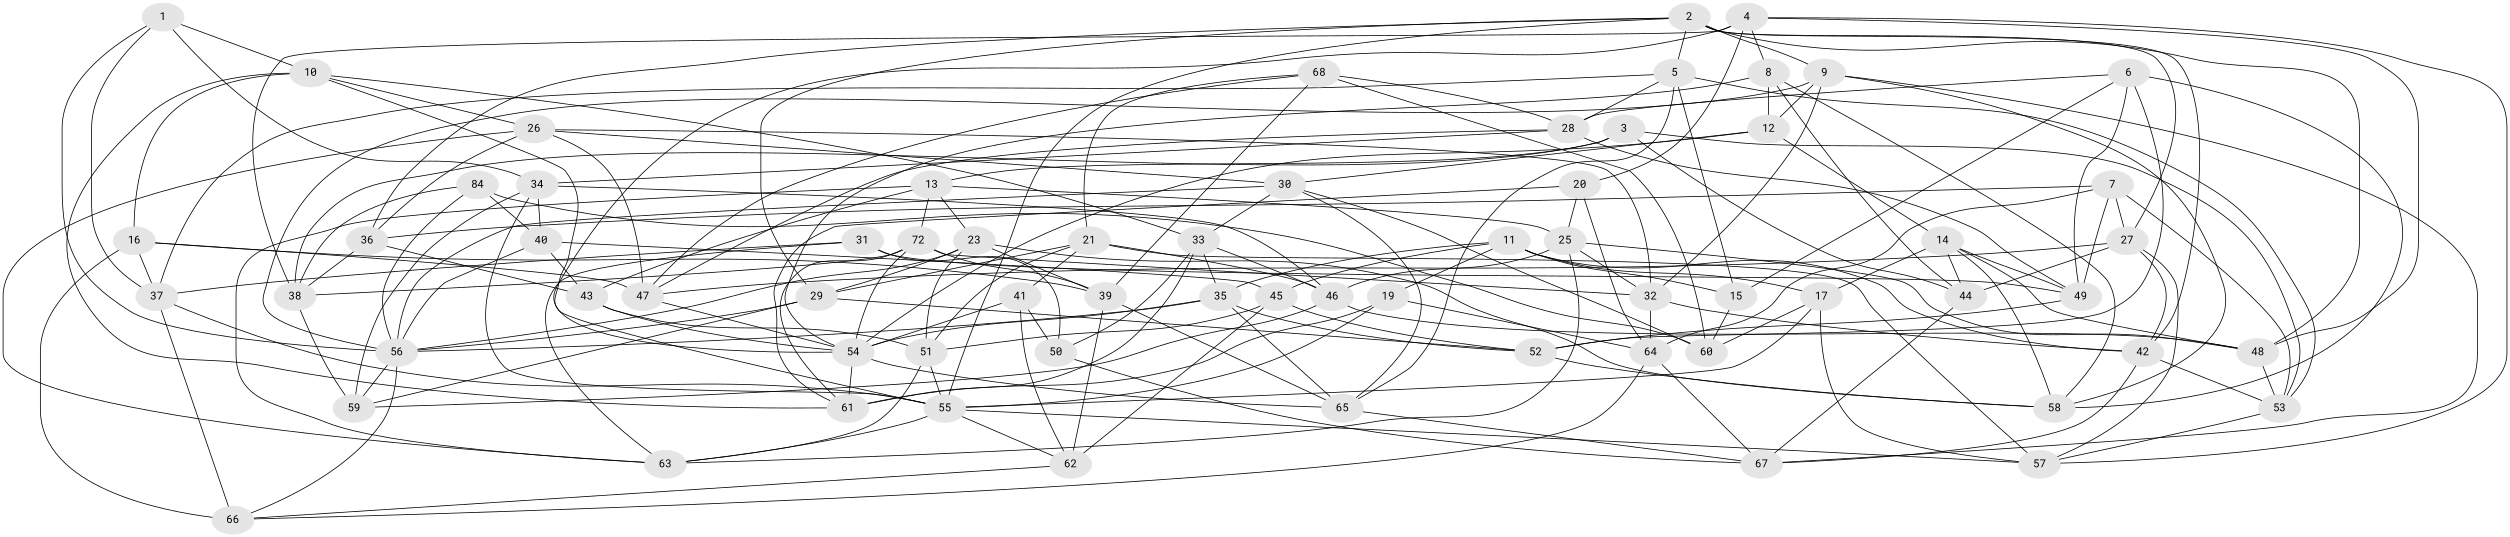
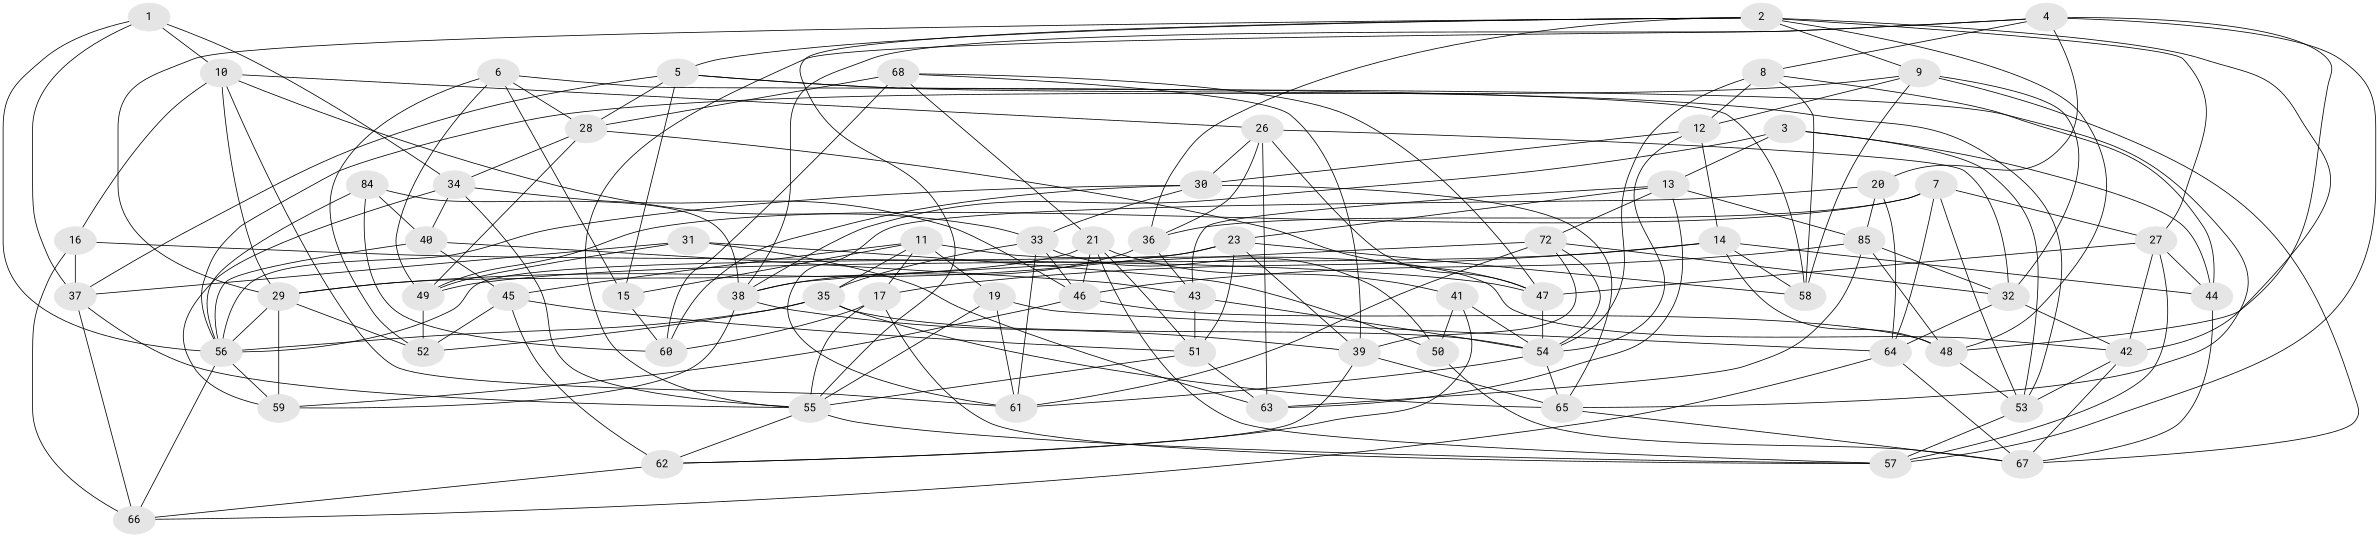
node "25": label "25" -> "85"
edge "10" -- "54": now "10" -- "29"
edge "16" -- "39": now "38" -- "39"
edge "52" -- "58": removed
edge "55" -- "63": removed
